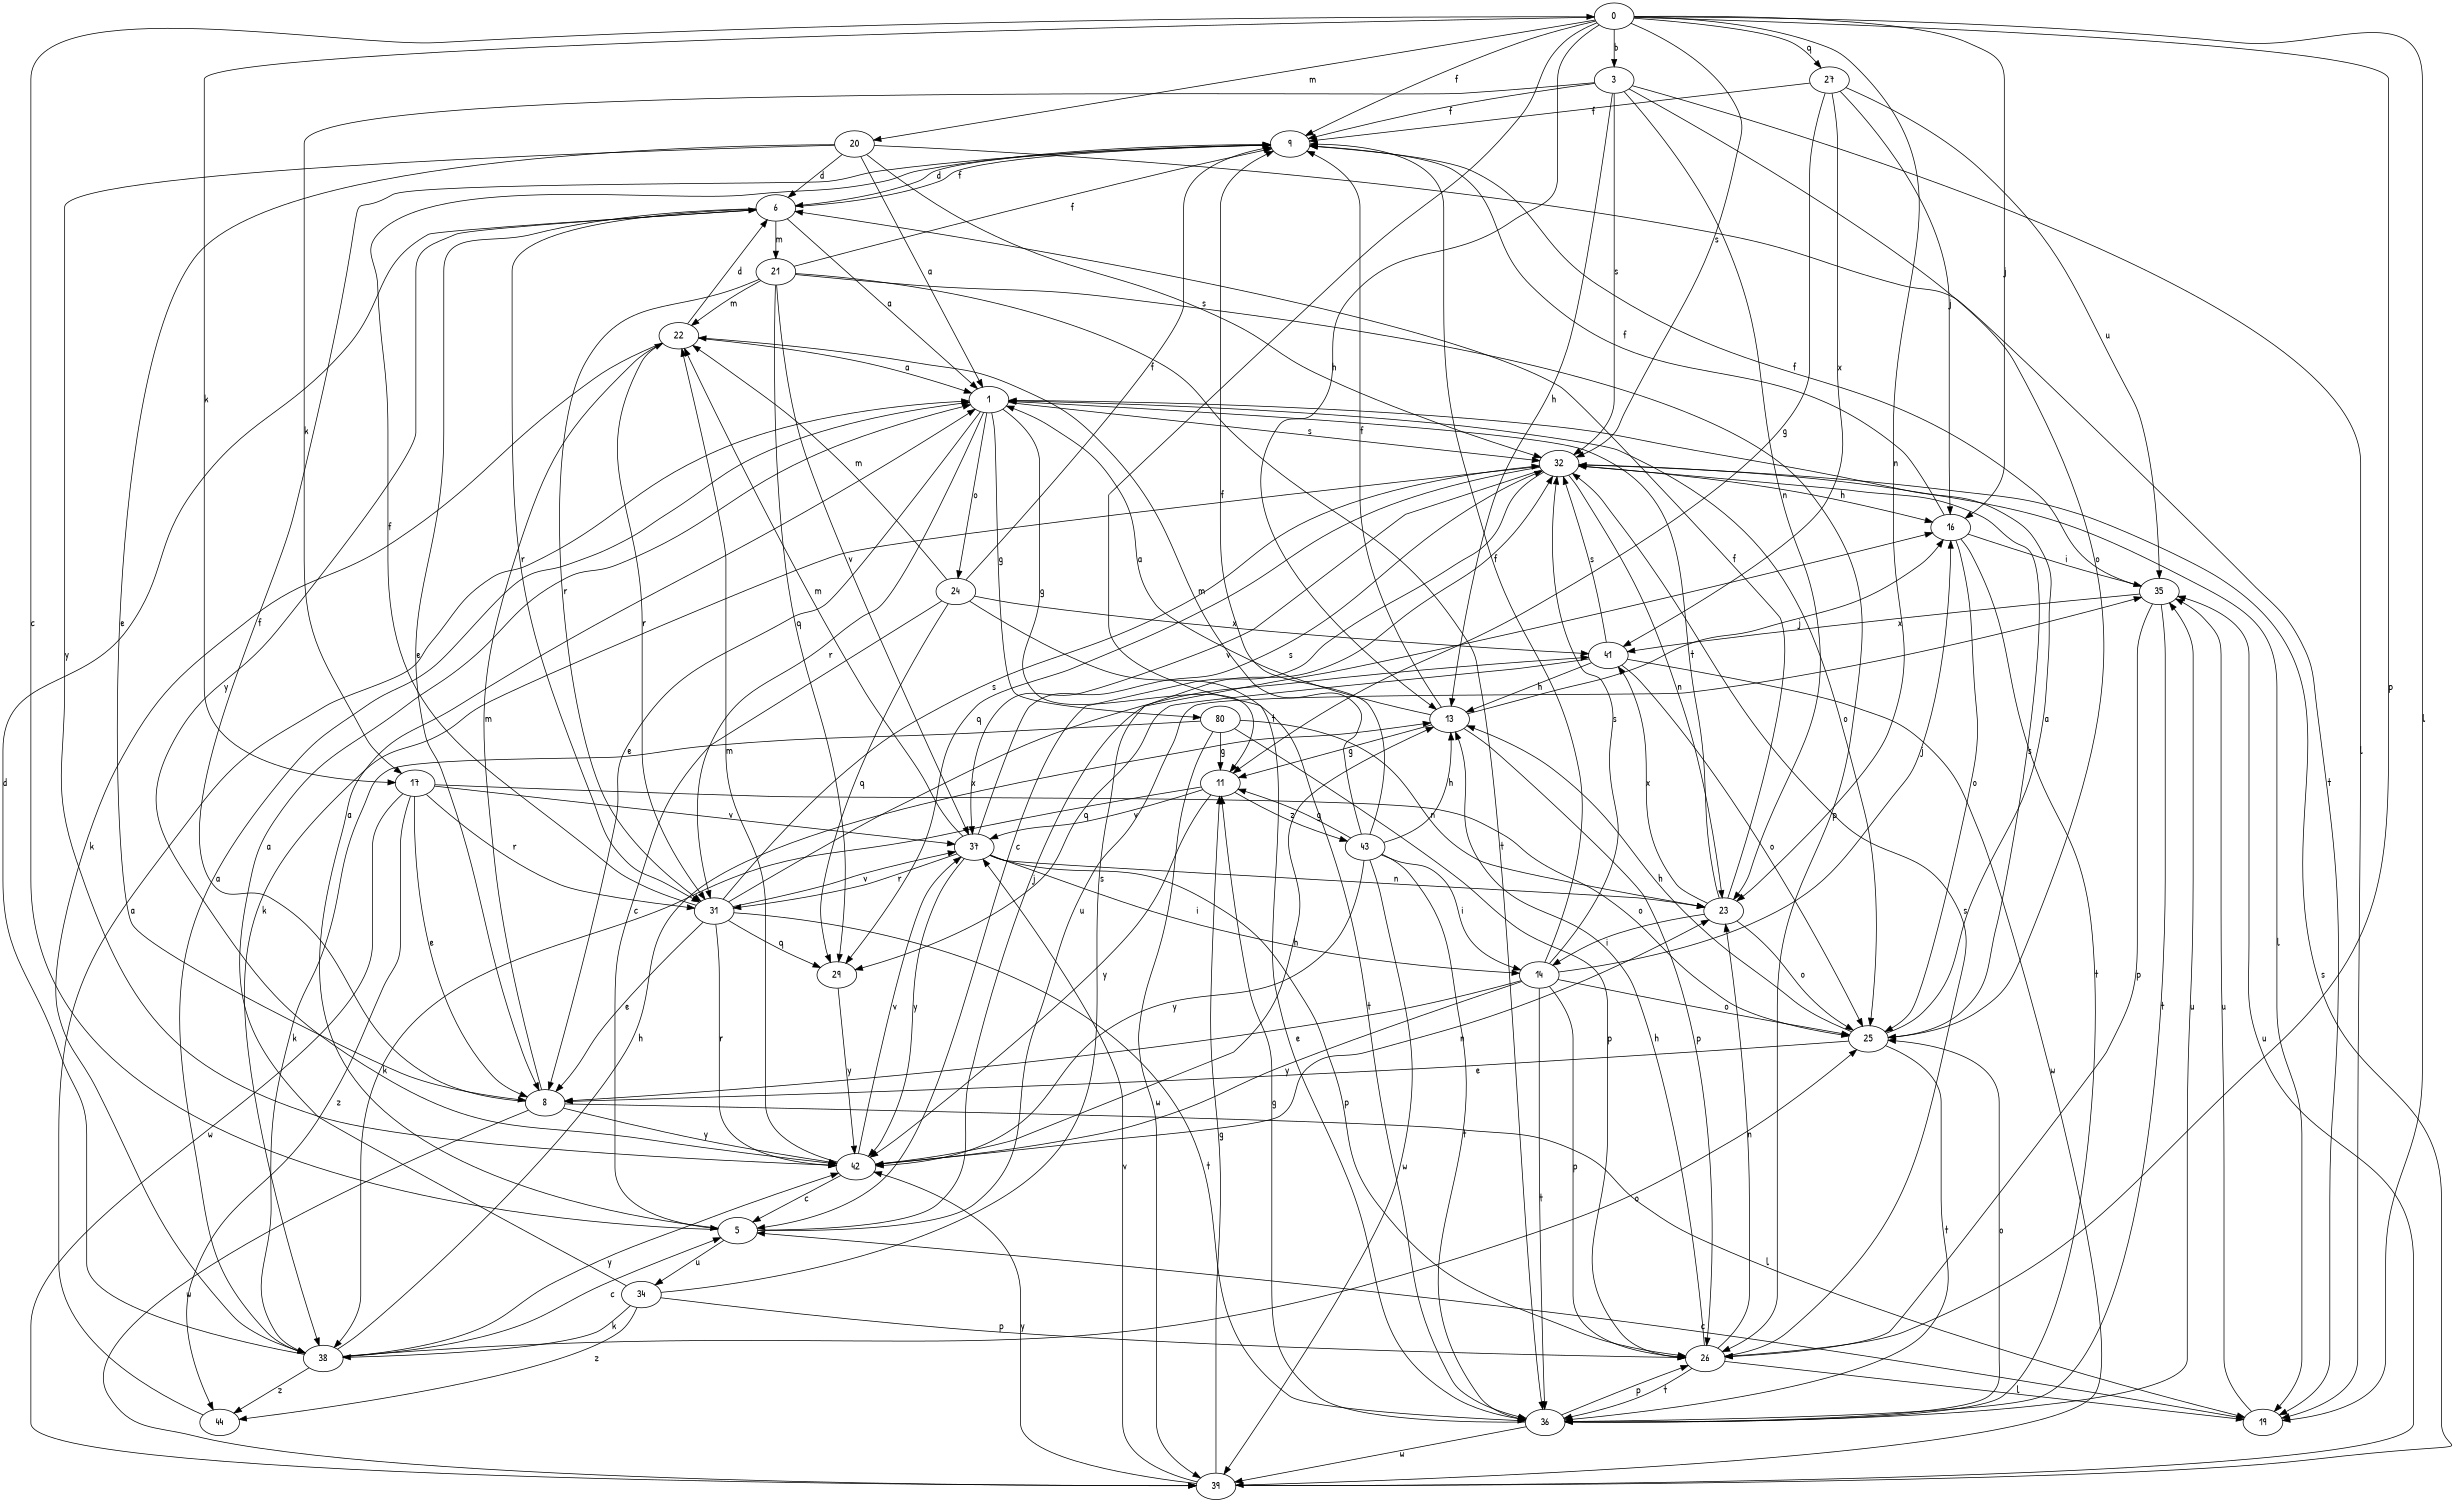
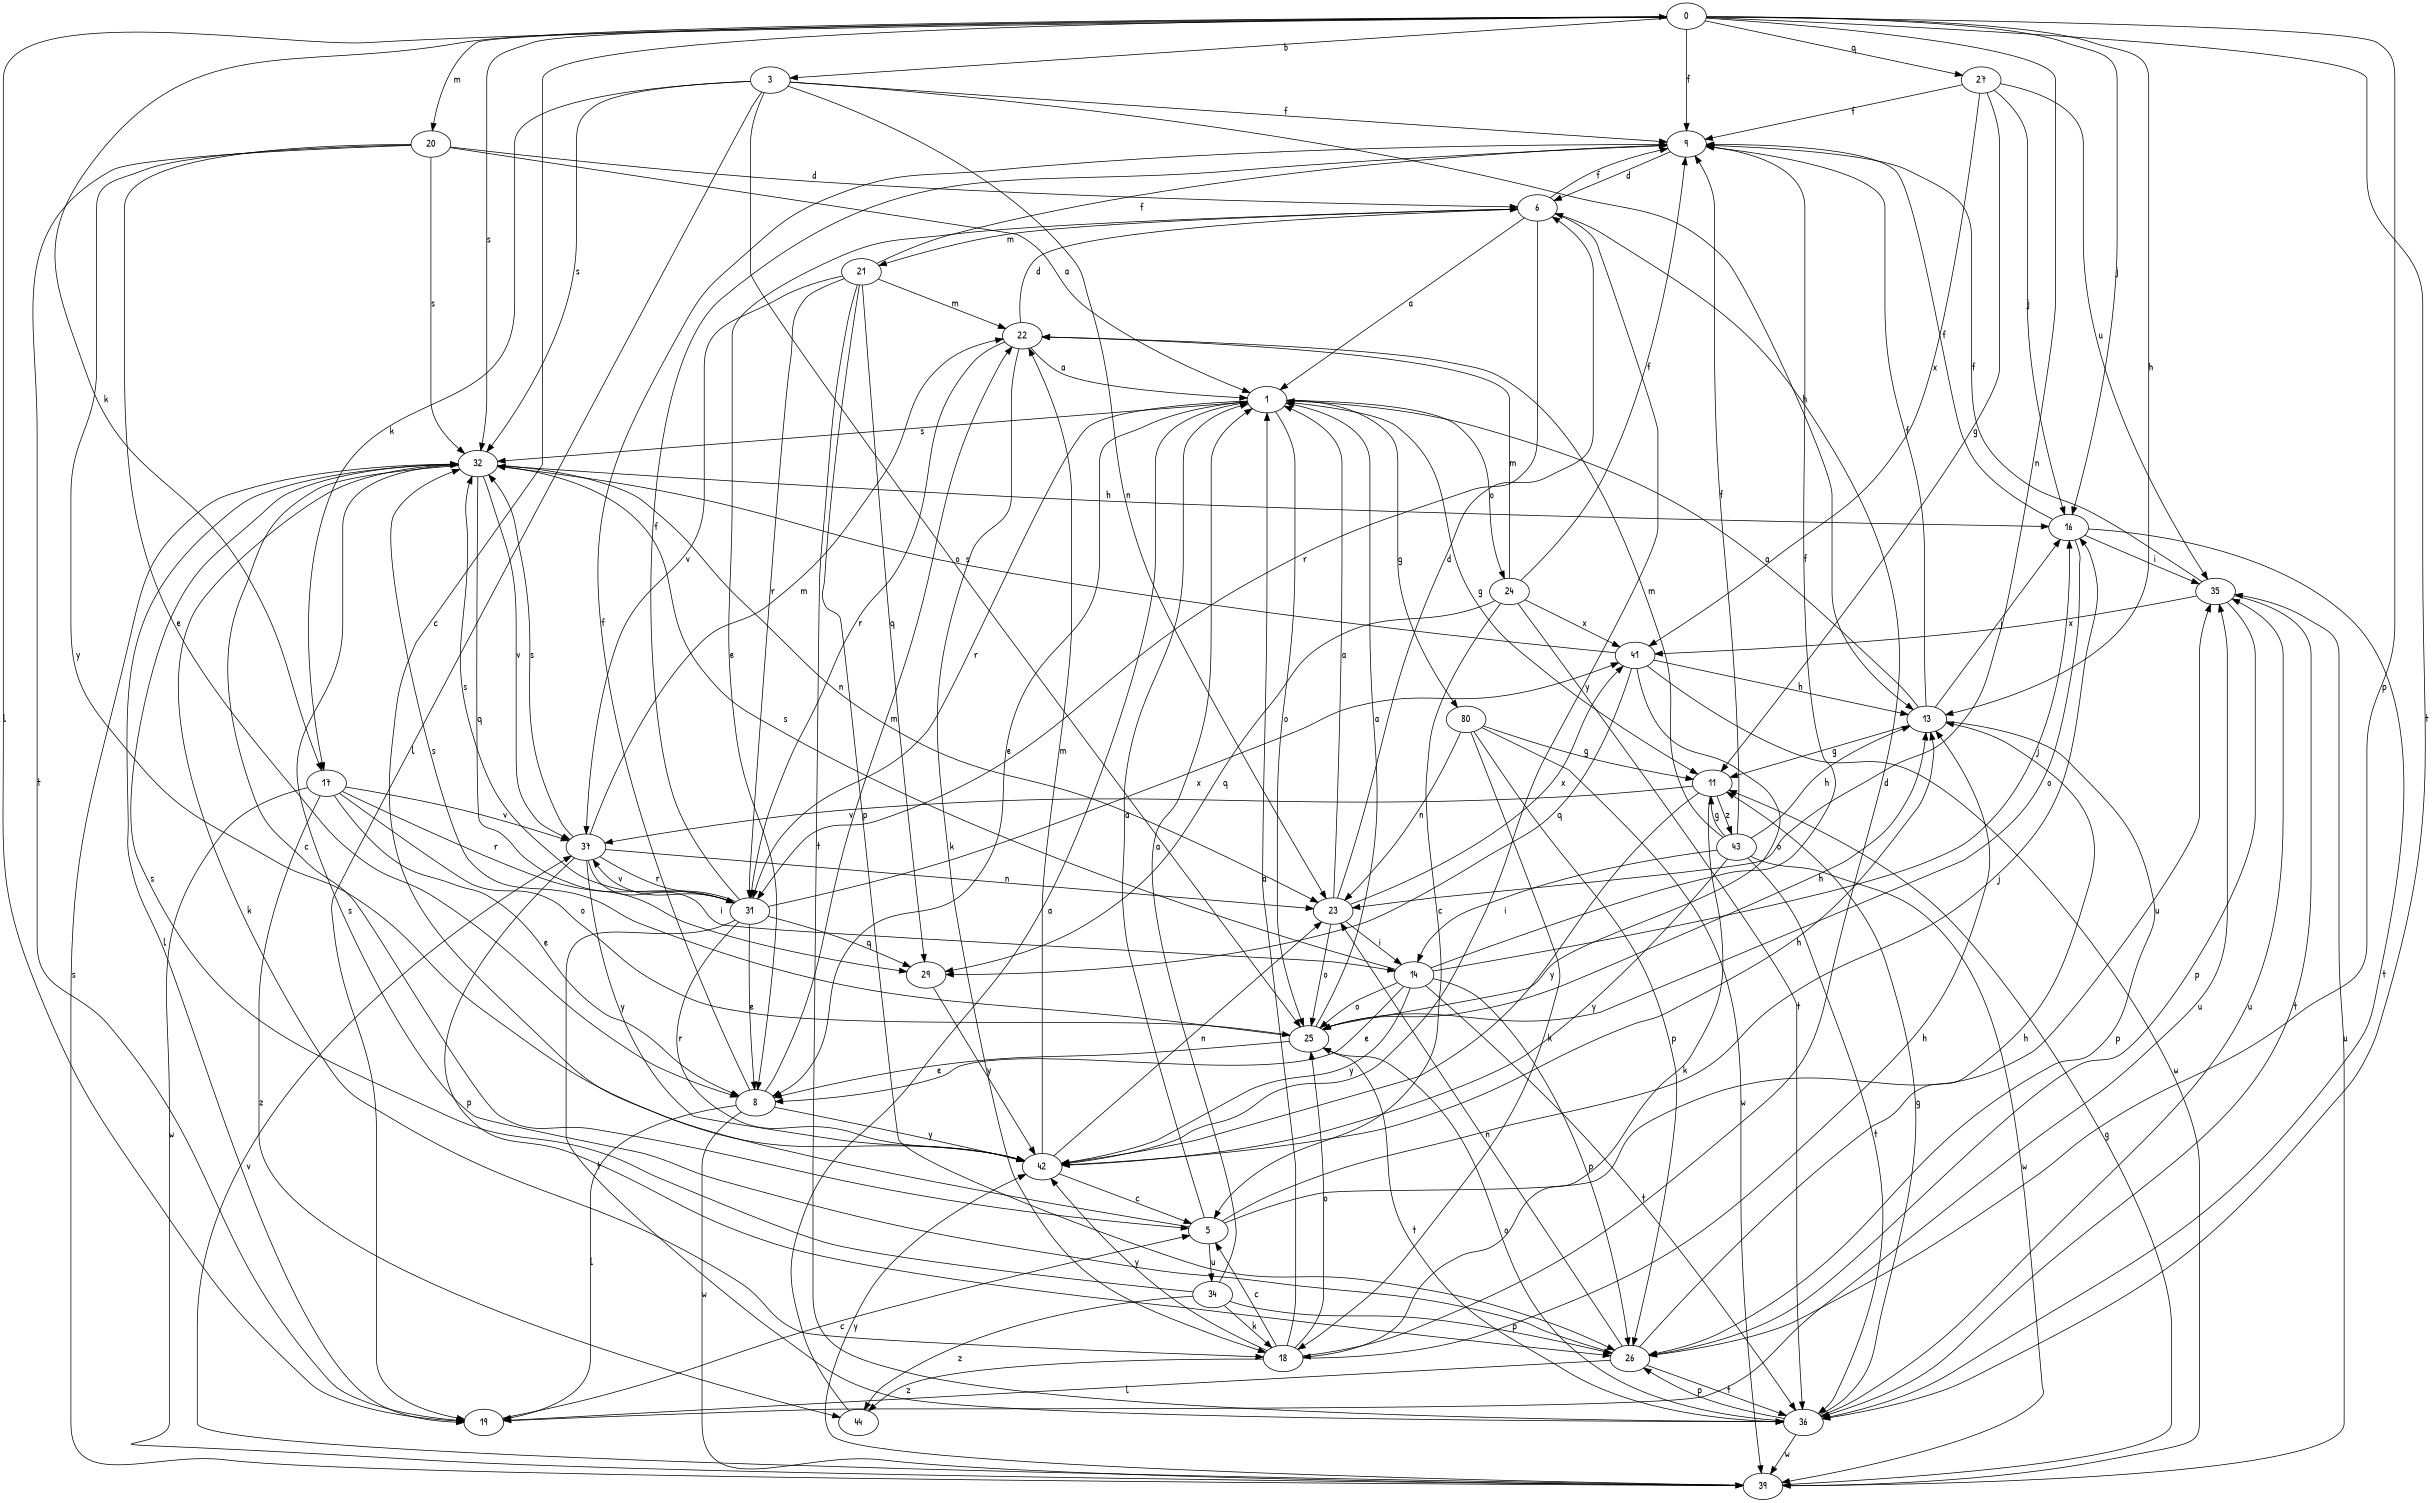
edge "23" -> "6": label "f" -> "d"
edge "23" -> "1": label "t" -> "a"
edge "42" -> "37": removed, label "v"
node "38": label "38" -> "18"
